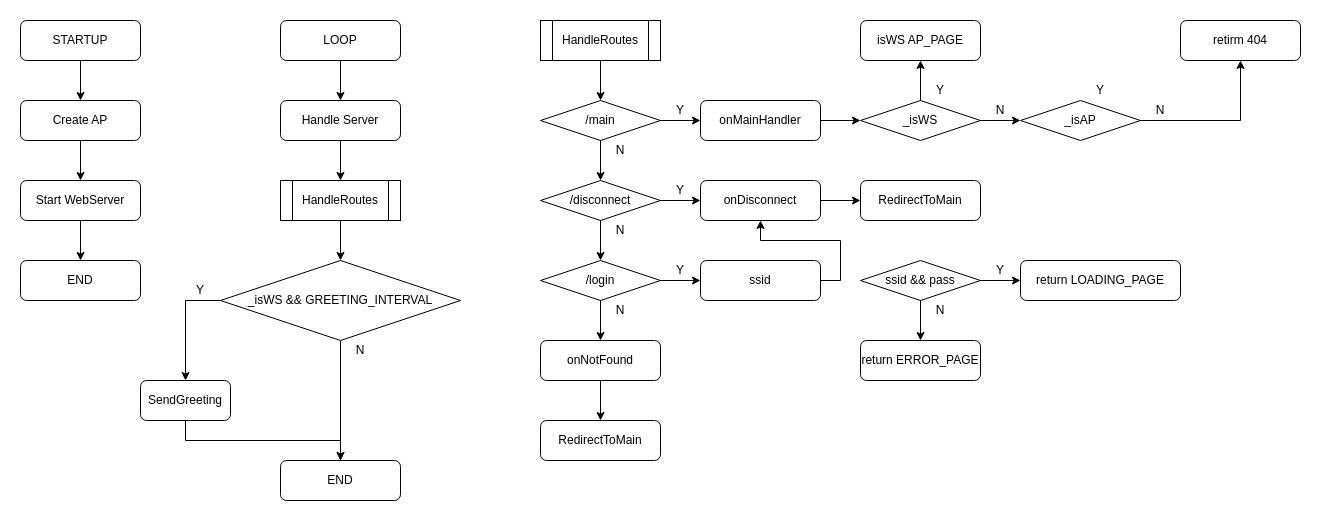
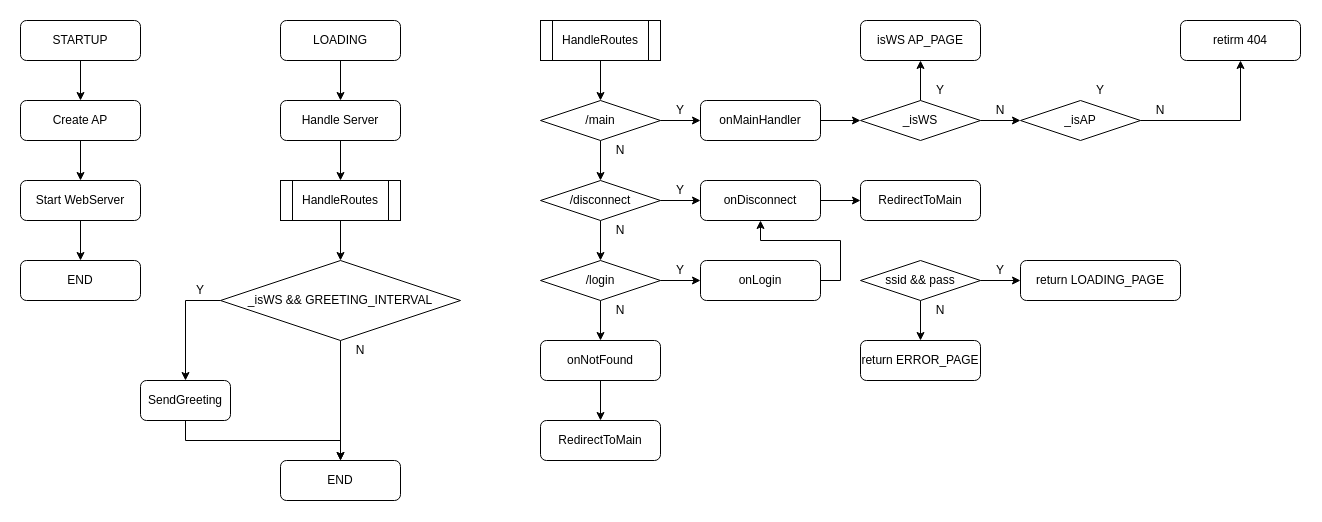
node "LOOP": label "LOOP" -> "LOADING"
node "ssid": label "ssid" -> "onLogin"
